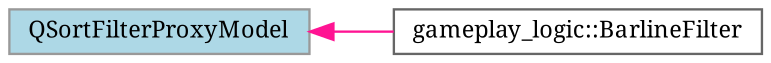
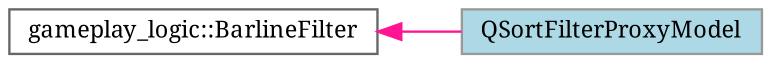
edge "gameplay_logic::BarlineFilter" -> "QSortFilterProxyModel": reversed
